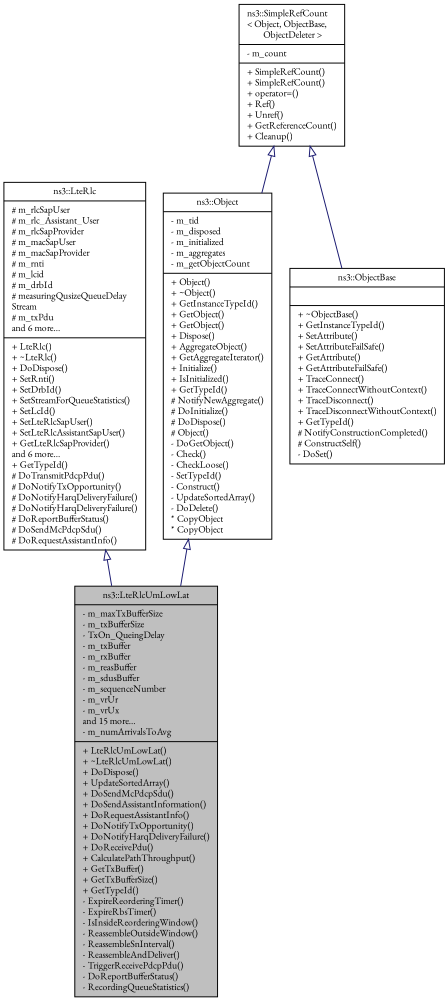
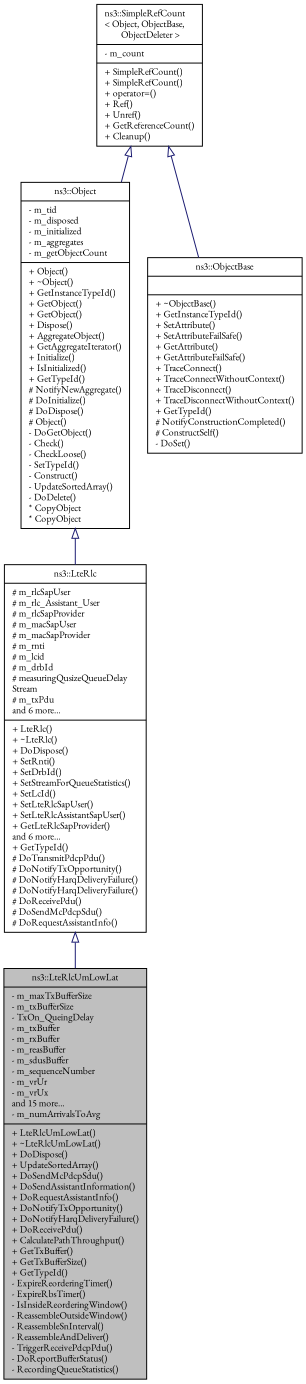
node "ns3::LteRlc": text "# DoReportBufferStatus()" -> "# DoReceivePdu()"
edge "ns3::LteRlcUmLowLat" -> "ns3::Object": now "ns3::LteRlc" -> "ns3::Object"
